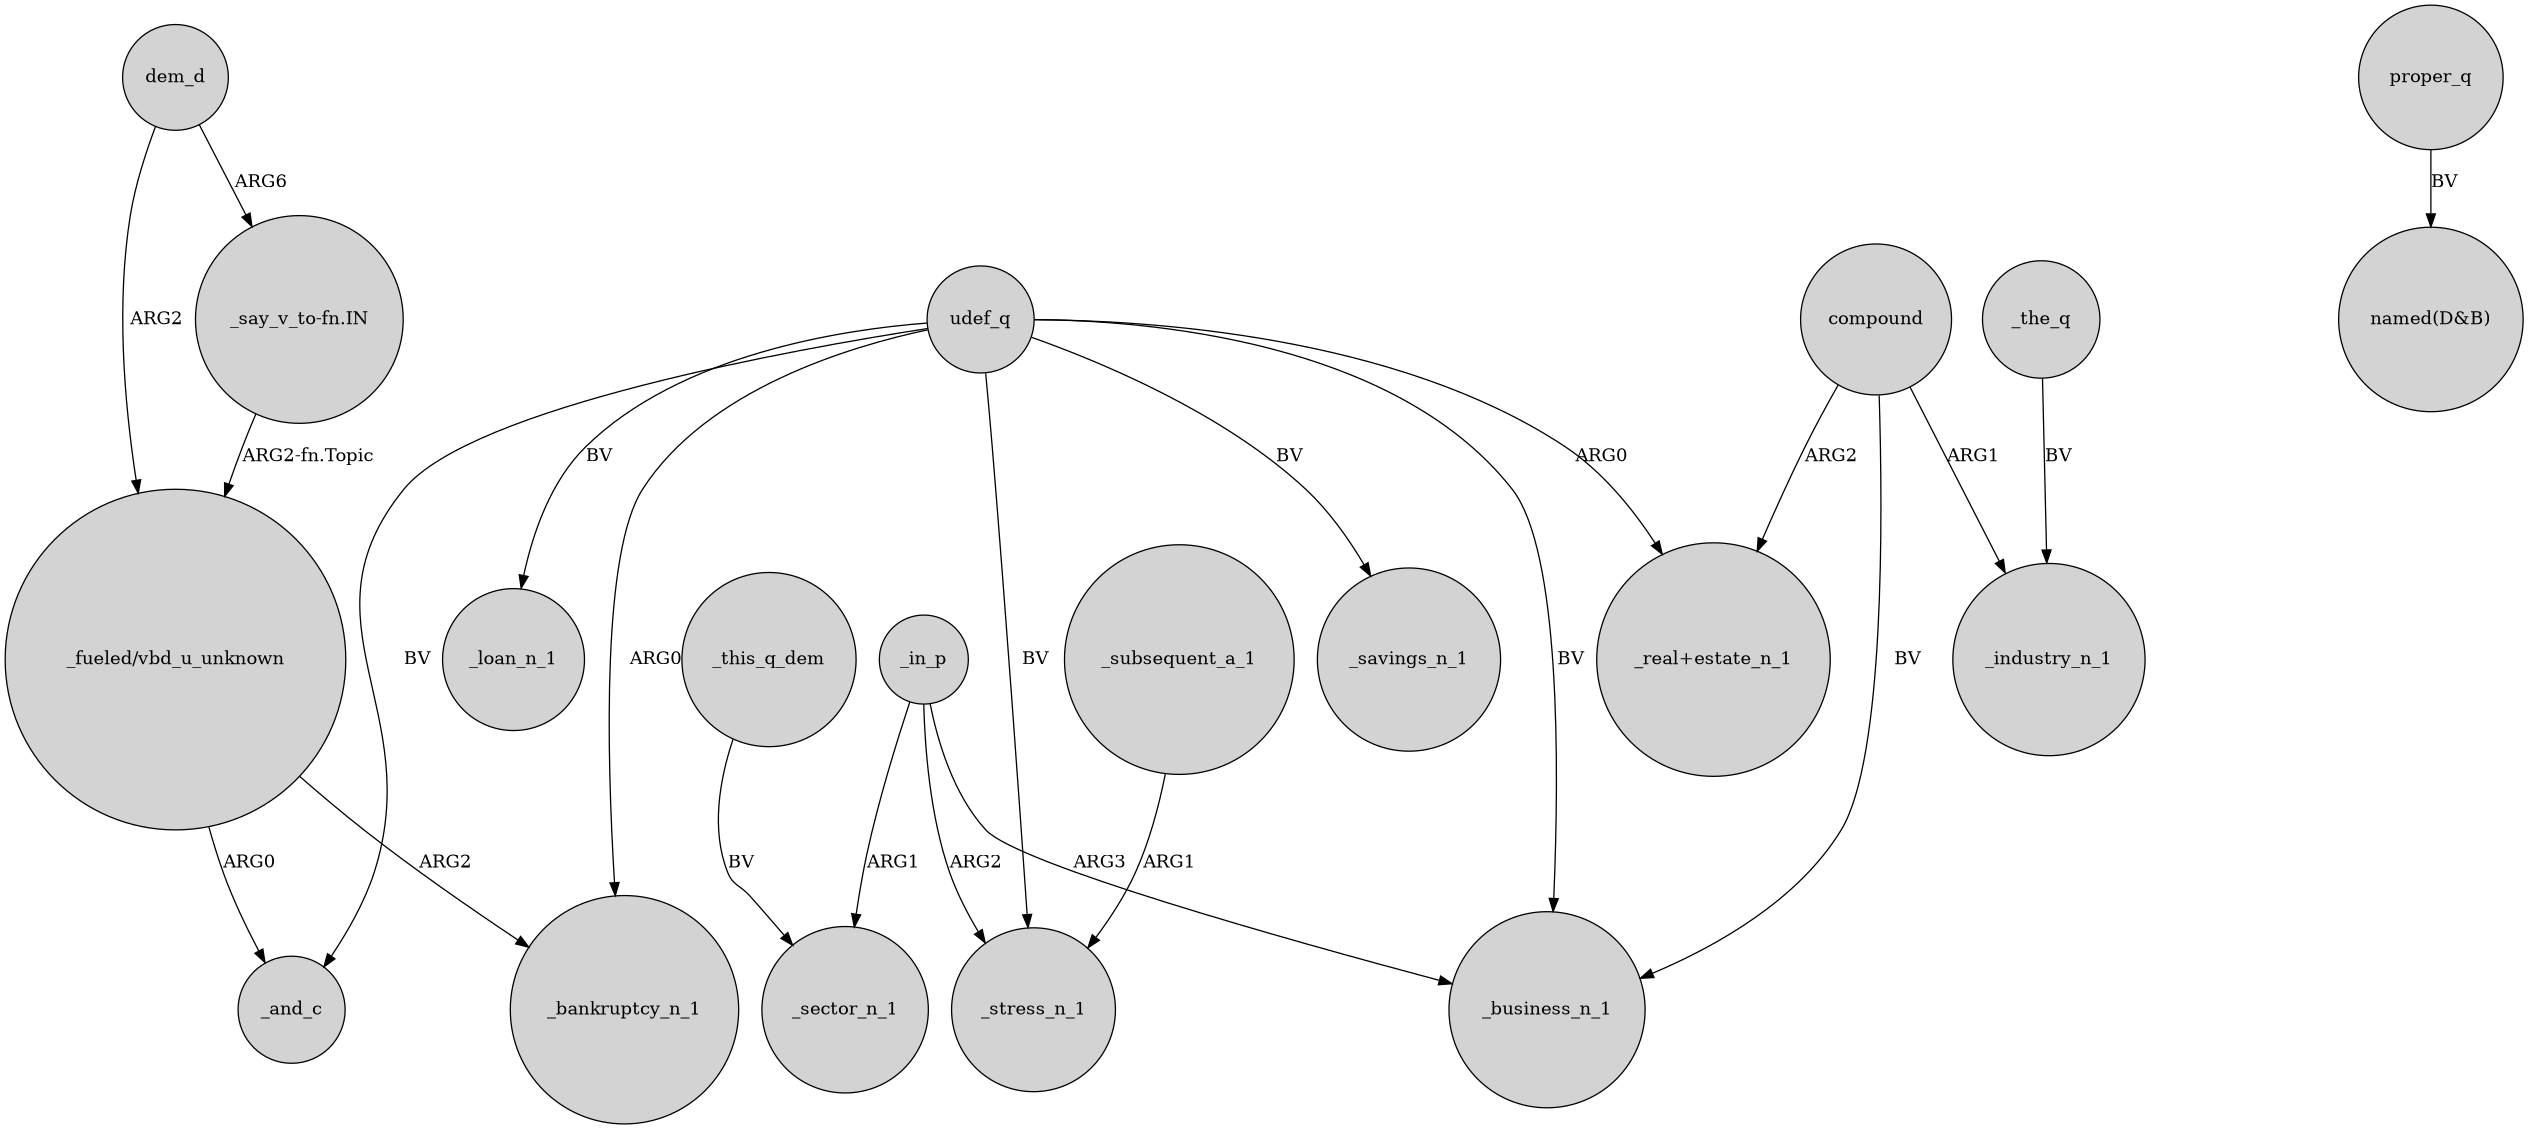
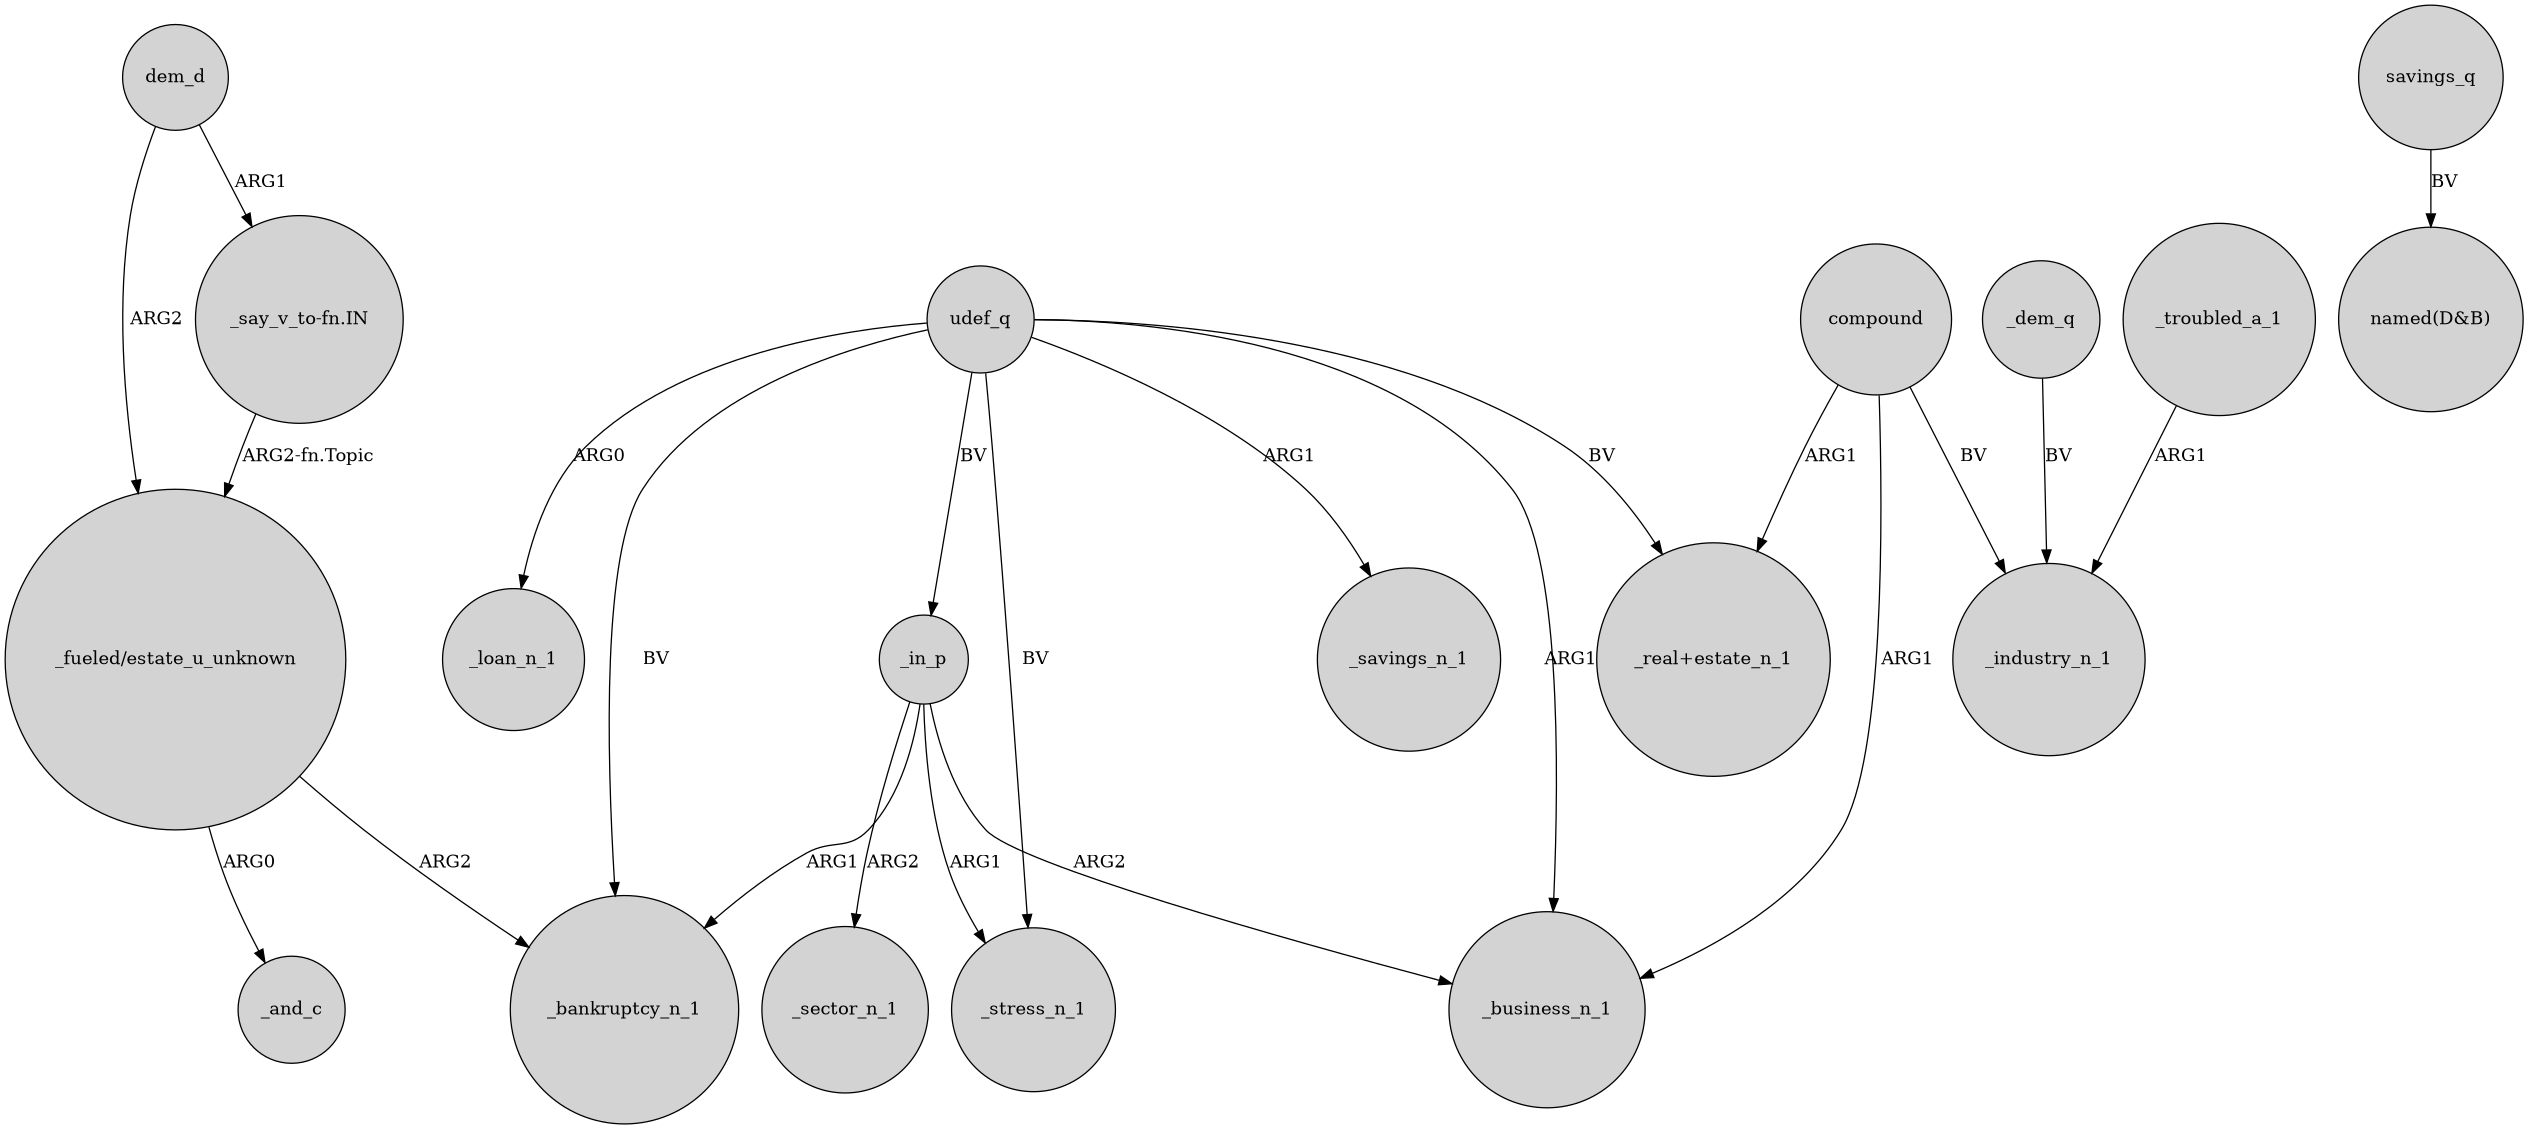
node "proper_q": label "proper_q" -> "savings_q"
edge "dem_d" -> "_say_v_to-fn.IN": label "ARG6" -> "ARG1"
node "_the_q": label "_the_q" -> "_dem_q"
node "_troubled_a_1": added
edge "udef_q" -> "_loan_n_1": label "BV" -> "ARG0"
edge "udef_q" -> "_savings_n_1": label "BV" -> "ARG1"
edge "udef_q" -> "_real+estate_n_1": label "ARG0" -> "BV"
edge "compound" -> "_real+estate_n_1": label "ARG2" -> "ARG1"
edge "compound" -> "_industry_n_1": label "ARG1" -> "BV"
edge "udef_q" -> "_and_c": now "udef_q" -> "_in_p"
node "_fueled/vbd_u_unknown": label "_fueled/vbd_u_unknown" -> "_fueled/estate_u_unknown"
edge "udef_q" -> "_bankruptcy_n_1": label "ARG0" -> "BV"
node "_this_q_dem": removed
node "_subsequent_a_1": removed
edge "udef_q" -> "_business_n_1": label "BV" -> "ARG1"
edge "compound" -> "_business_n_1": label "BV" -> "ARG1"
edge "_in_p" -> "_bankruptcy_n_1": added, label "ARG1"
edge "_in_p" -> "_sector_n_1": label "ARG1" -> "ARG2"
edge "_in_p" -> "_stress_n_1": label "ARG2" -> "ARG1"
edge "_in_p" -> "_business_n_1": label "ARG3" -> "ARG2"
